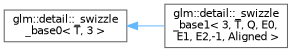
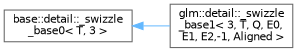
node "glm::detail::_swizzle _base0< T, 3 >": label "glm::detail::_swizzle _base0< T, 3 >" -> "base::detail::_swizzle _base0< T, 3 >"
